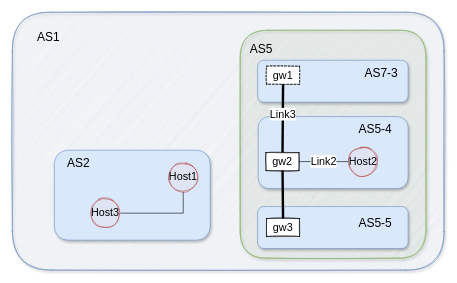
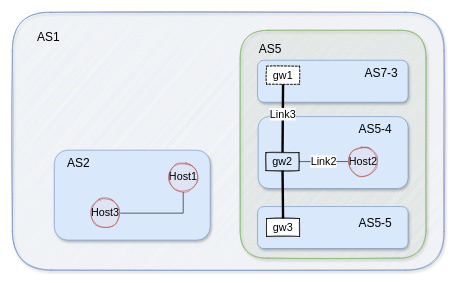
node "AS5": moved (261, 48) -> (270, 48)
node "gw2": fillcolor #ffffff -> #dae8fc
